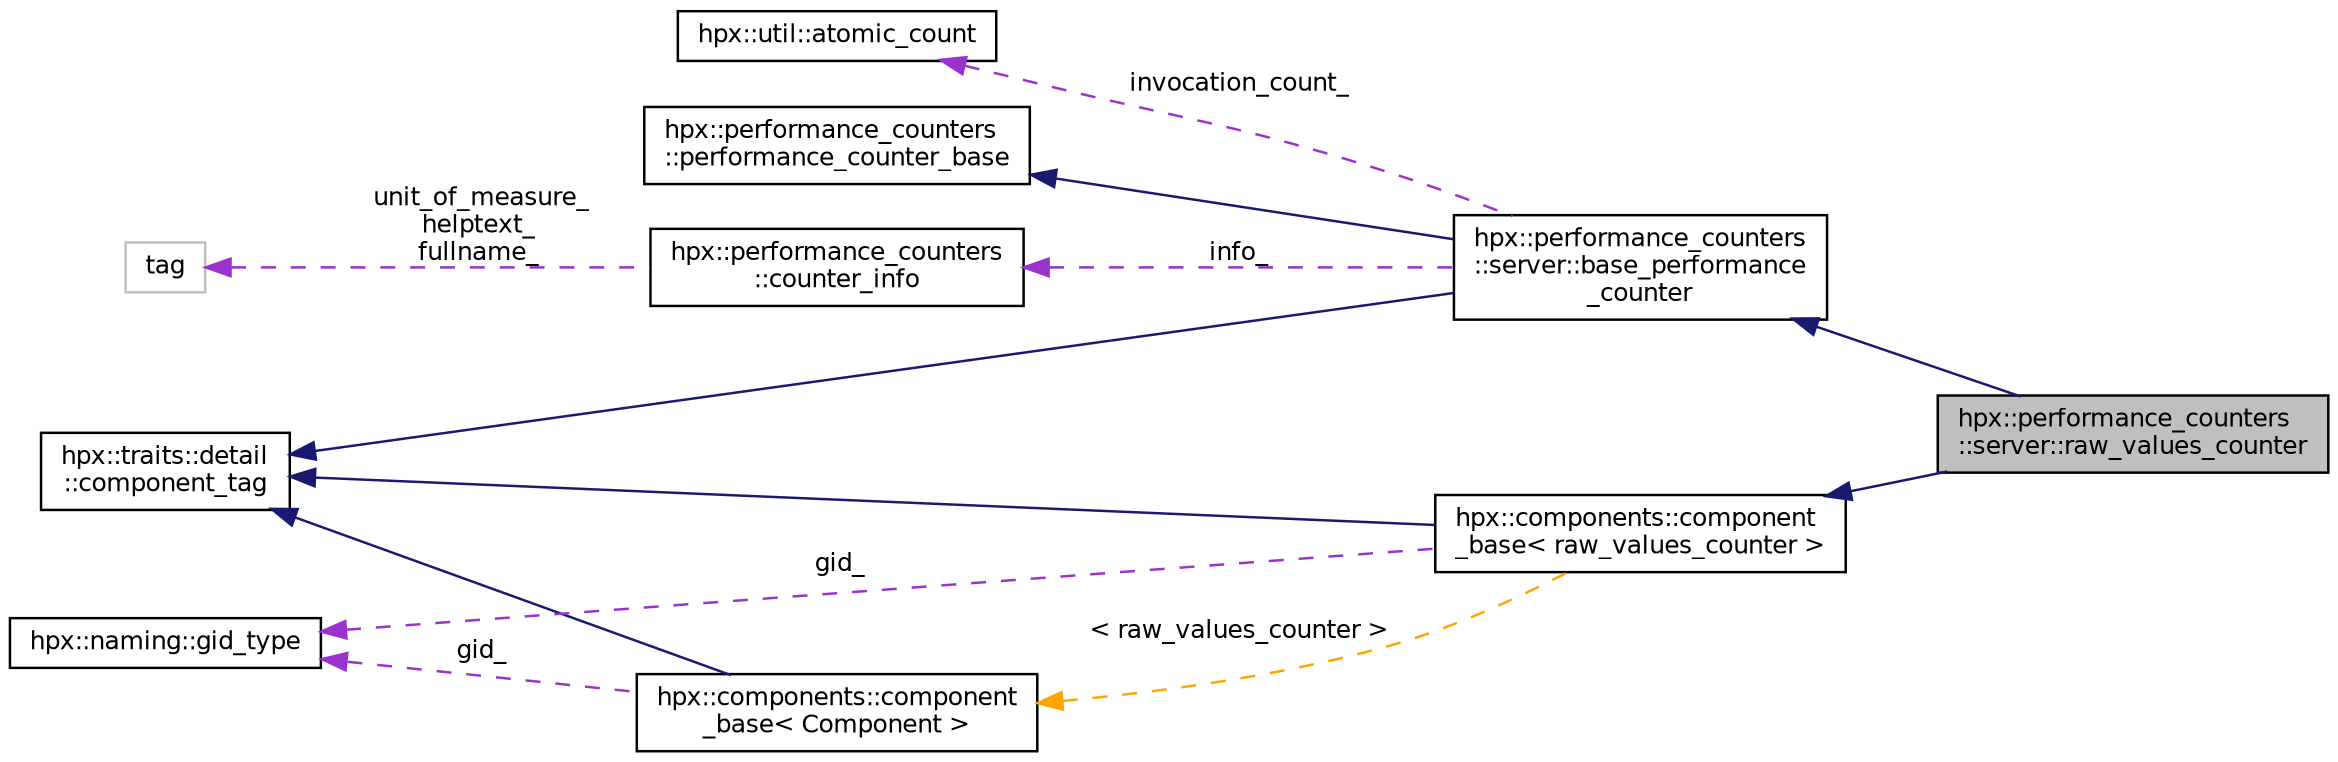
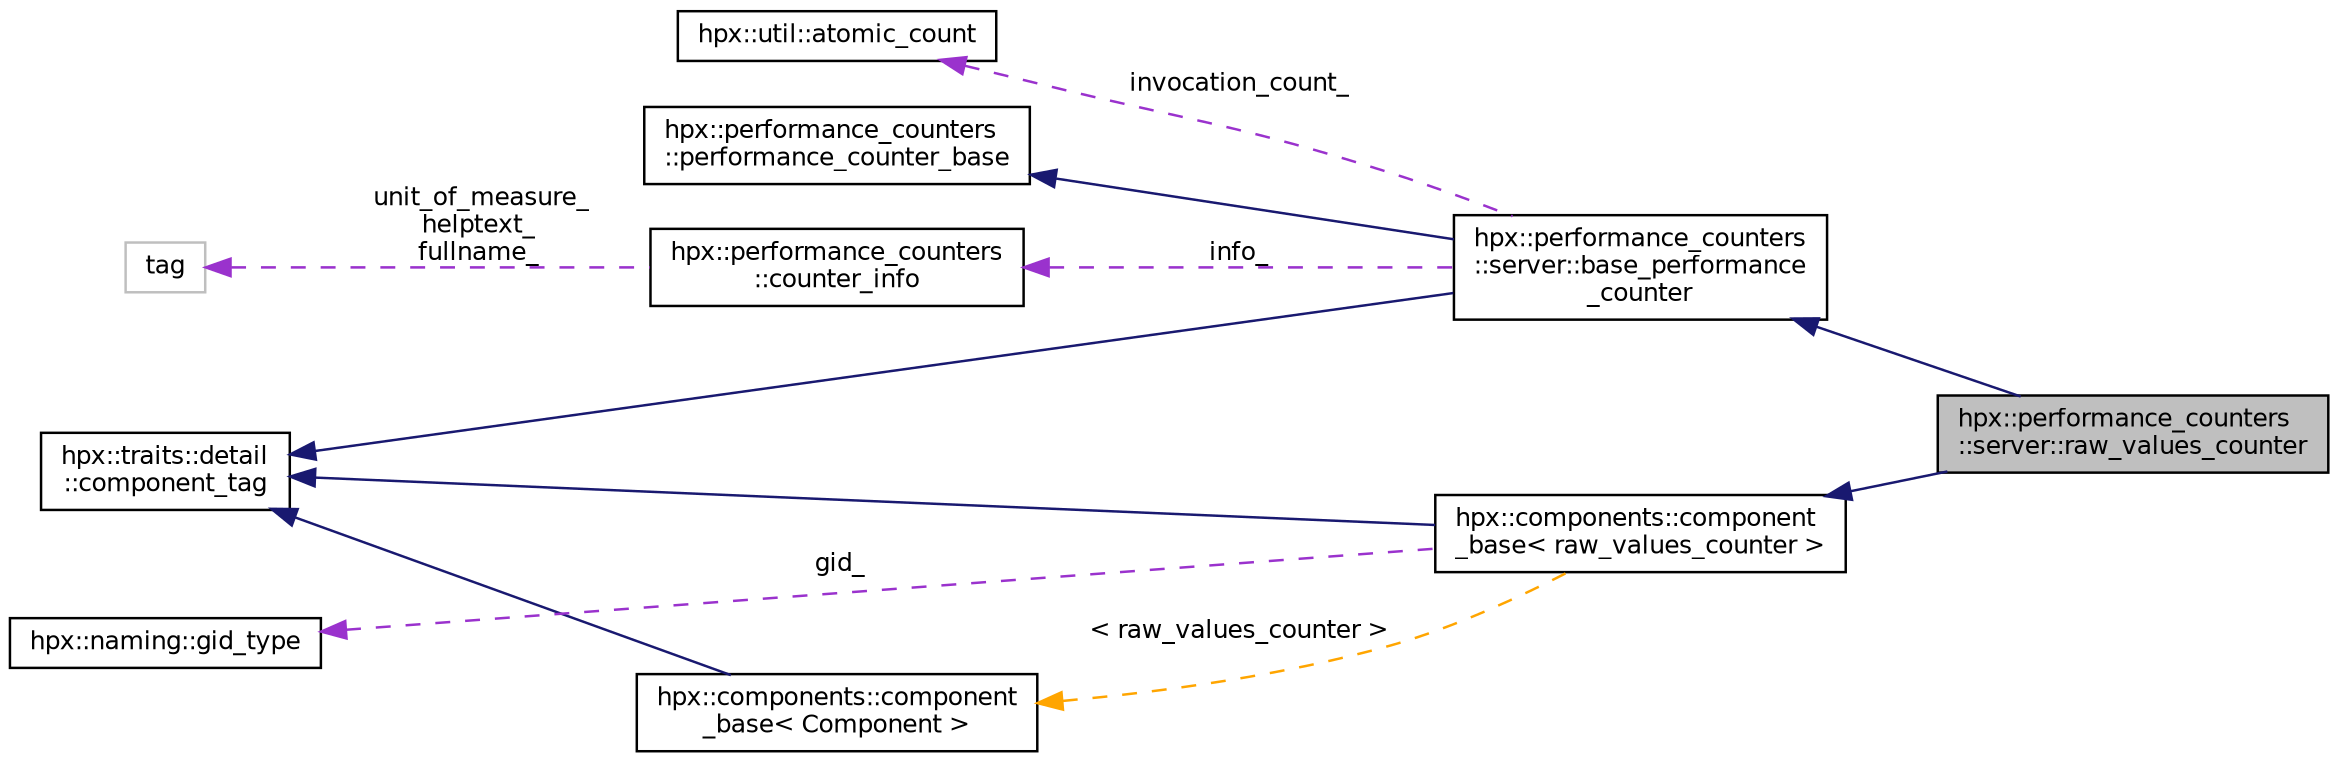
edge "hpx::components::component _base< Component >" -> "hpx::naming::gid_type": removed, label "gid_"
